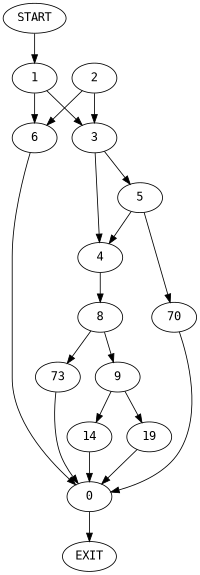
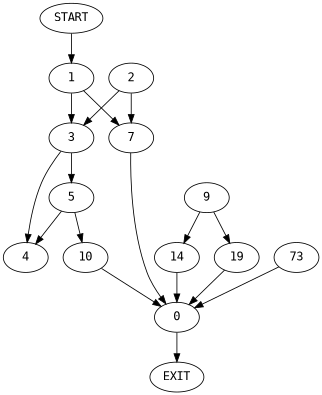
node "6": label "6" -> "7"
node "8": removed
node "70": label "70" -> "10"
